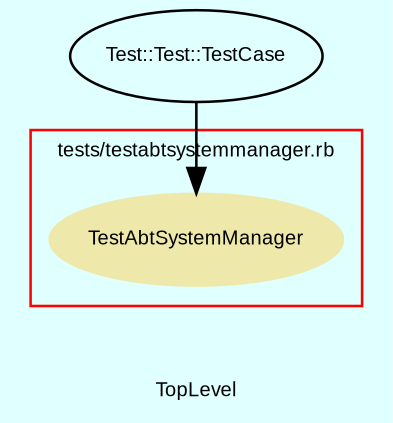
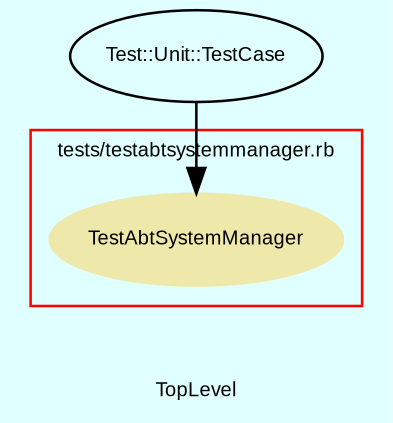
node "Test::Test::TestCase": label "Test::Test::TestCase" -> "Test::Unit::TestCase"
